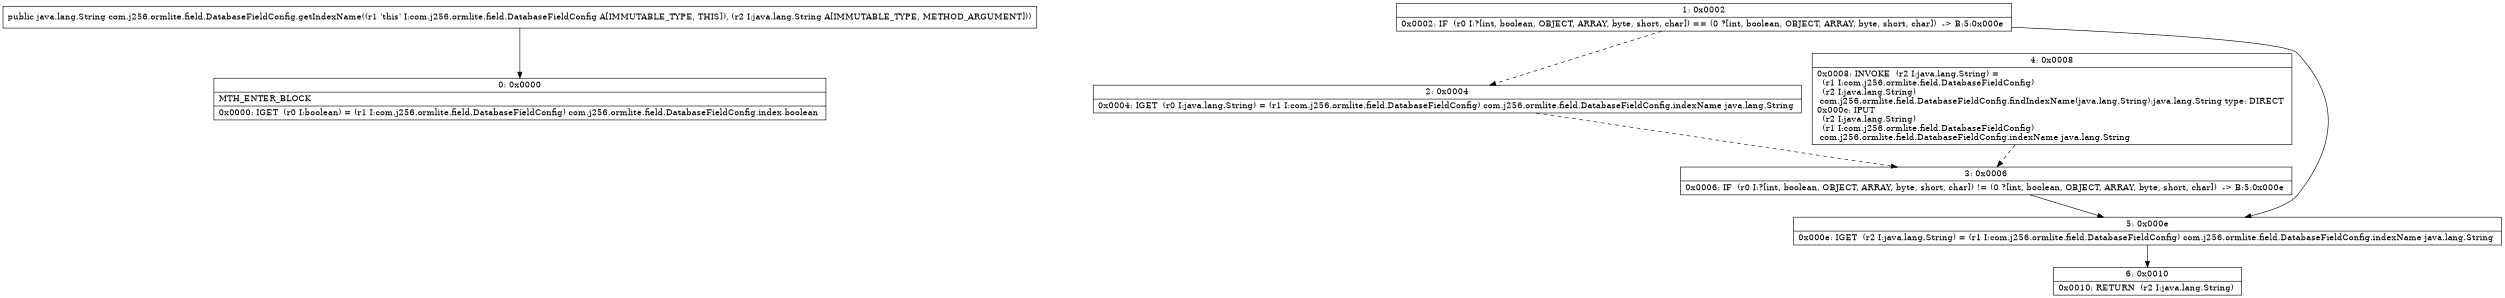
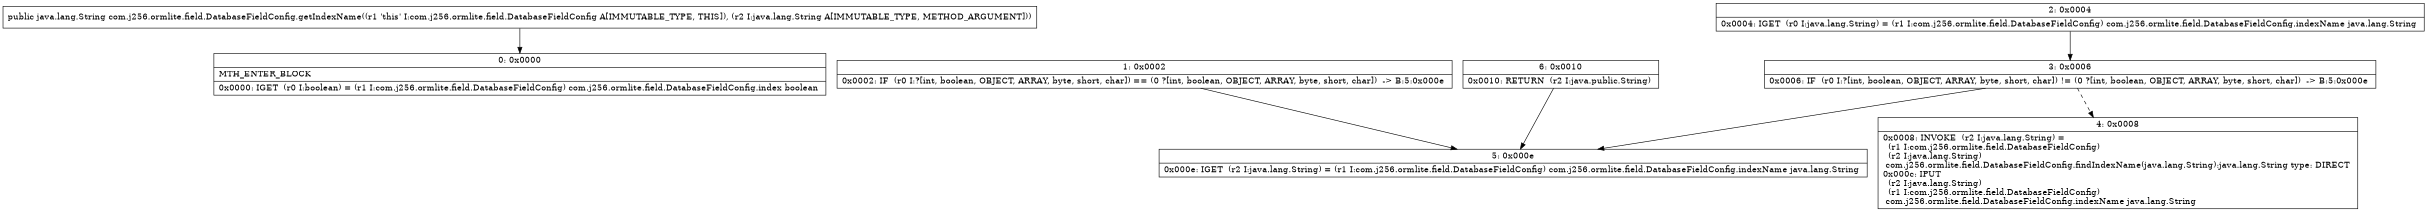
edge "1: 0x0002" -> "2: 0x0004": removed
edge "2: 0x0004" -> "3: 0x0006": style dashed -> solid
edge "4: 0x0008" -> "3: 0x0006": reversed
edge "5: 0x000e" -> "6: 0x0010": reversed
node "6: 0x0010": text "0x0010: RETURN  (r2 I:java.lang.String)" -> "0x0010: RETURN  (r2 I:java.public.String)"
